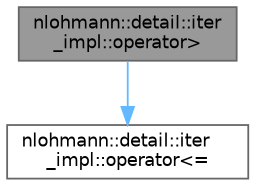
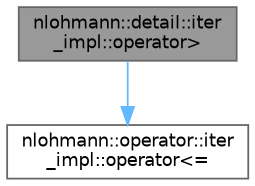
node "nlohmann::detail::iter _impl::operator<=": label "nlohmann::detail::iter _impl::operator<=" -> "nlohmann::operator::iter _impl::operator<="
